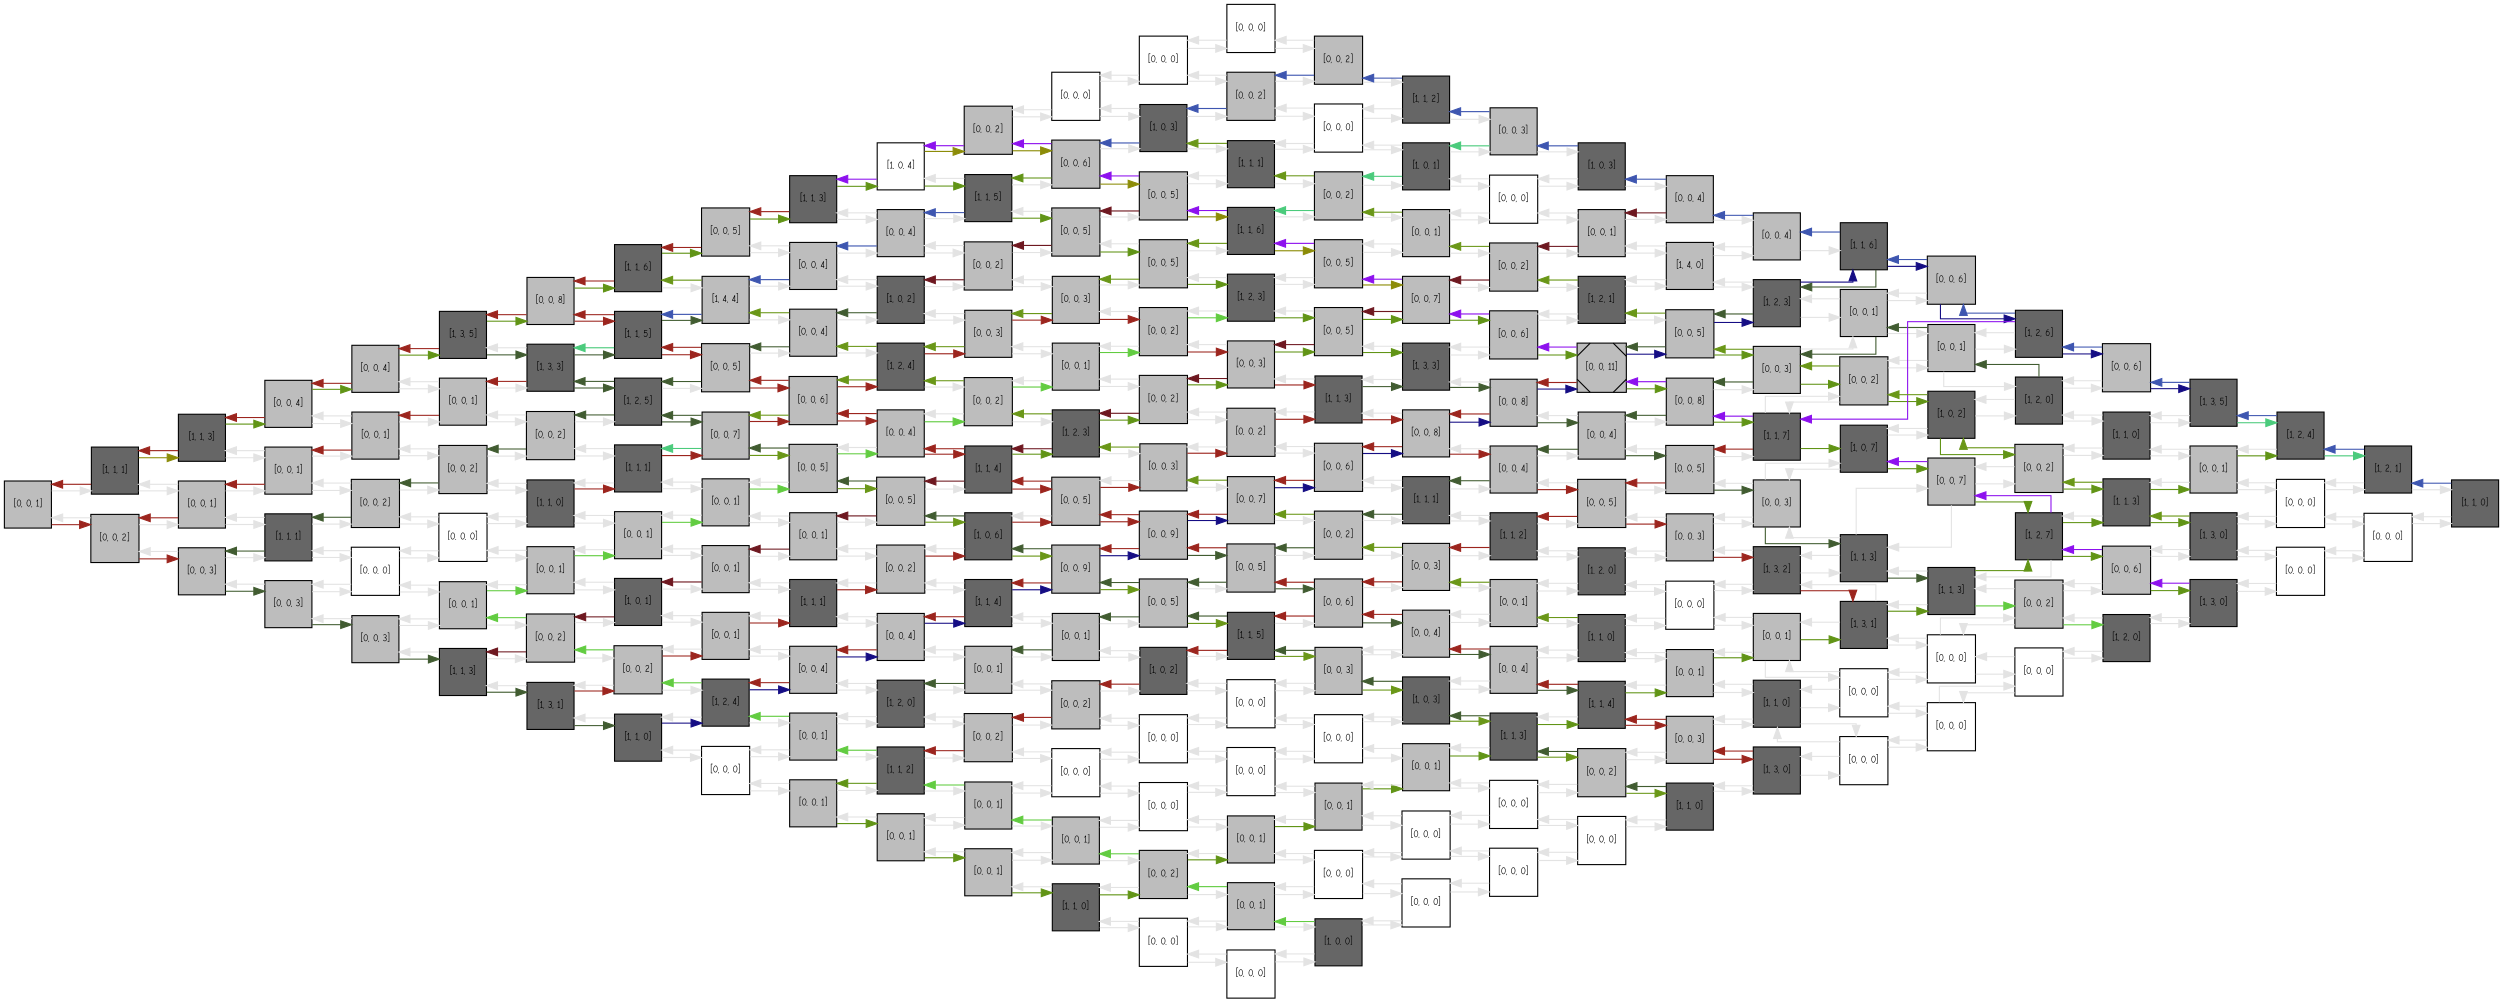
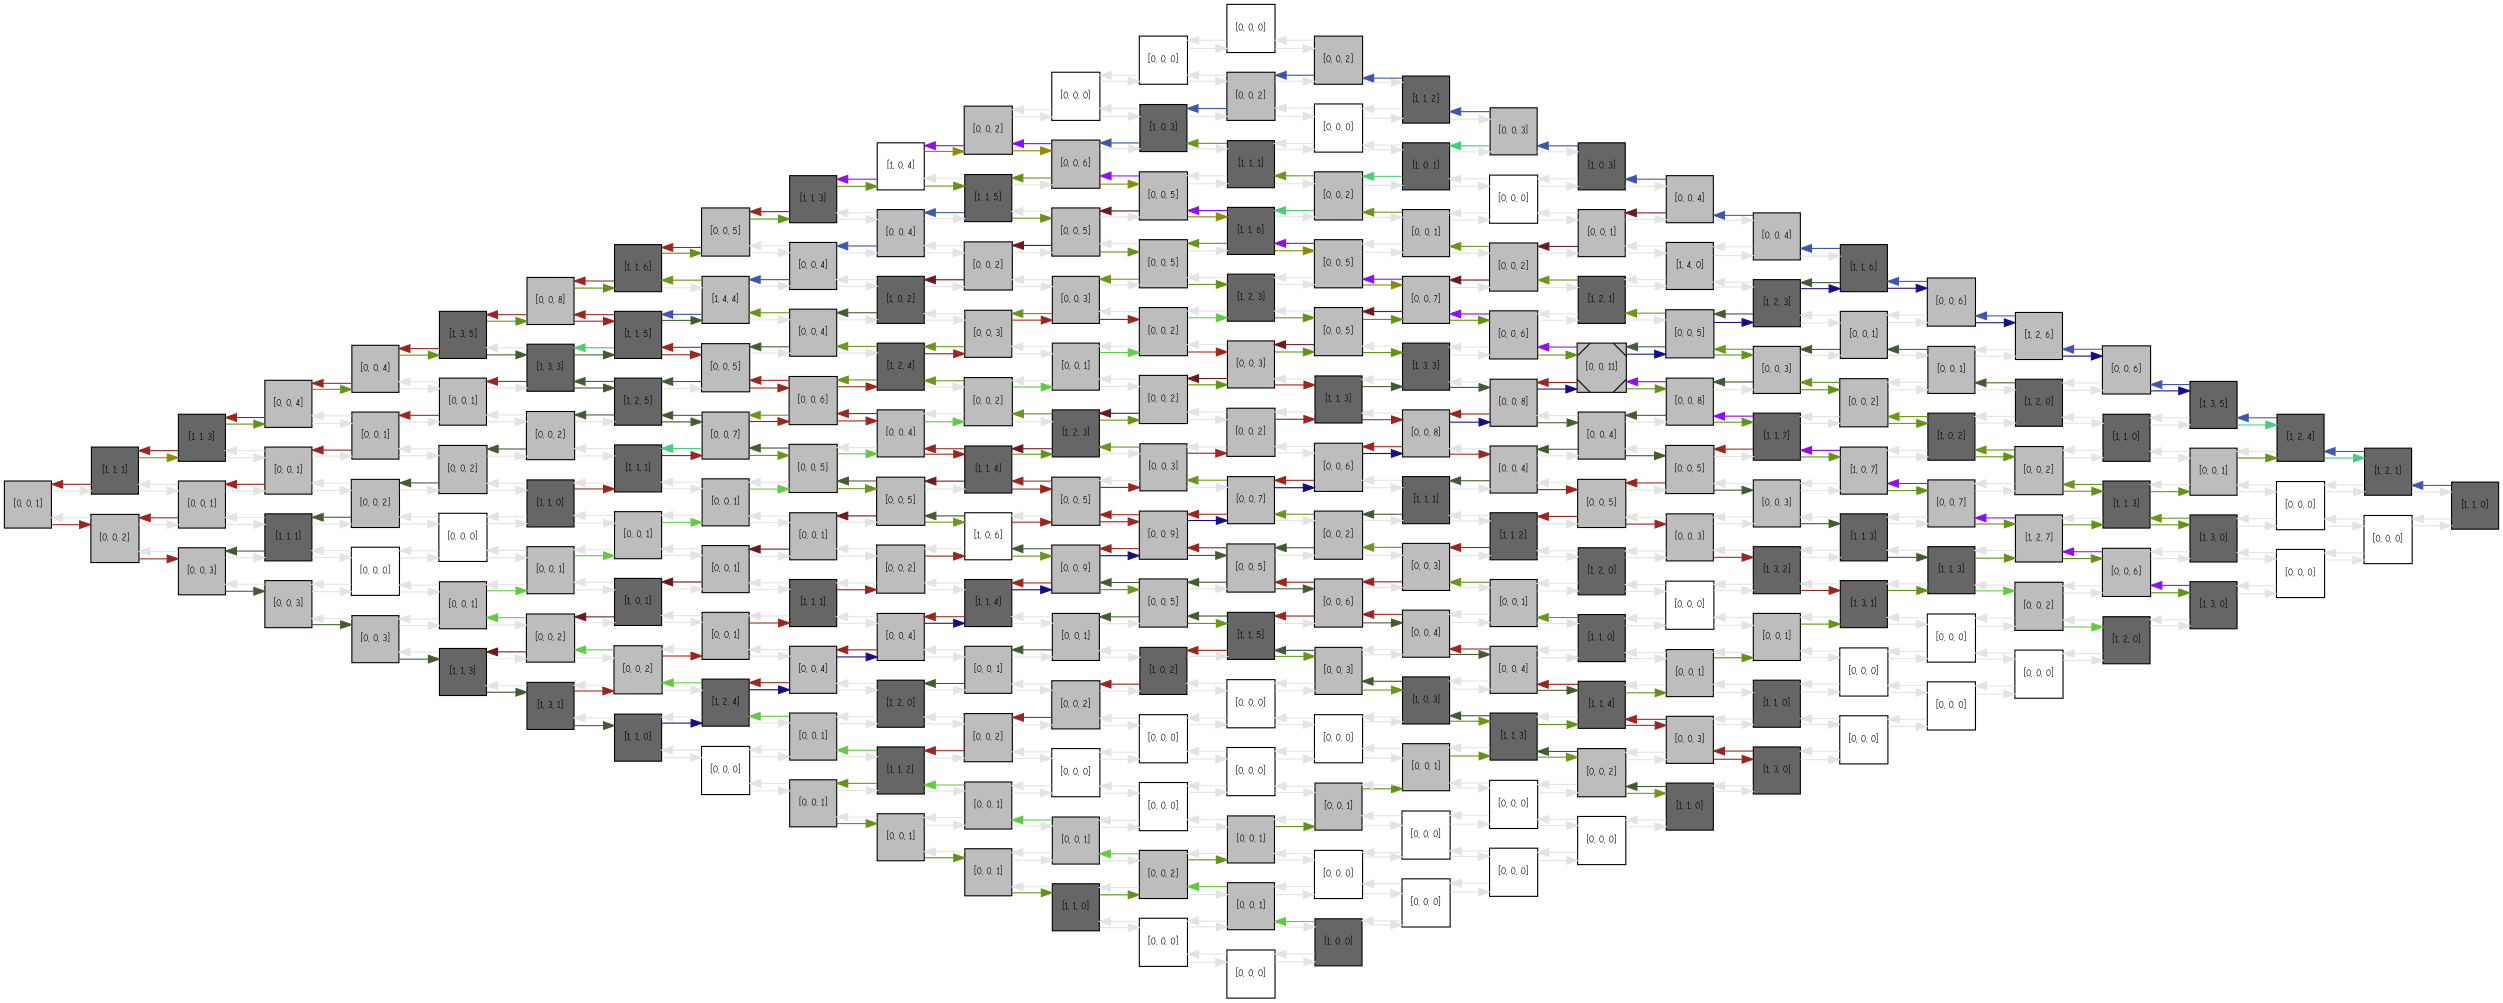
node "[1, 2, 6]": fillcolor #666666 -> #bdbdbd
edge "[1, 2, 6]" -> "[1, 1, 7]": now "[1, 0, 7]" -> "[1, 1, 7]"
node "[1, 0, 7]": fillcolor #666666 -> #bdbdbd
node "[1, 0, 6]": fillcolor #666666 -> #ffffff
node "[1, 2, 7]": fillcolor #666666 -> #bdbdbd
